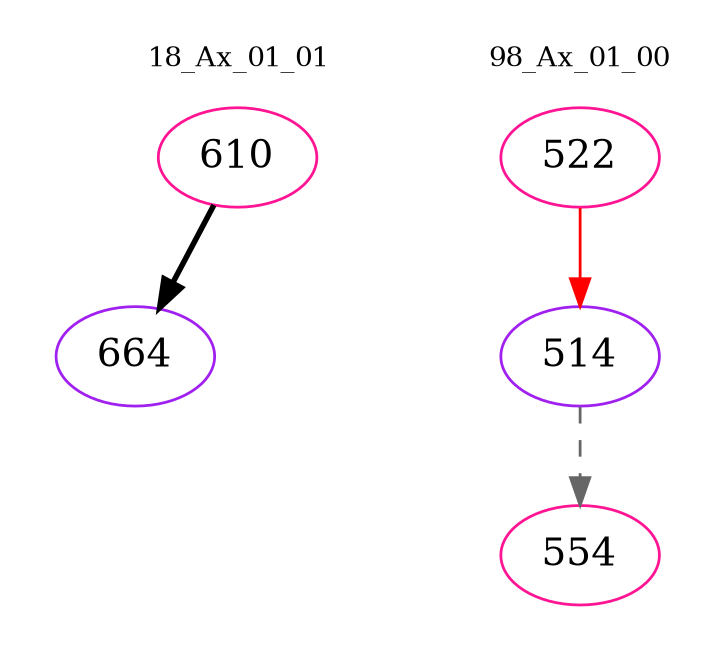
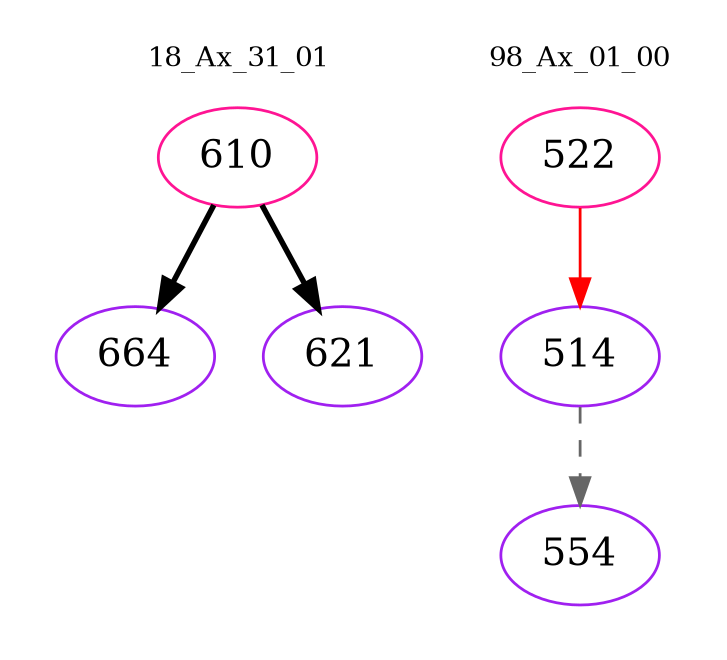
cluster "18_Ax_01_01": label "18_Ax_01_01" -> "18_Ax_31_01"
node "621": added
node "554": color deeppink -> purple
